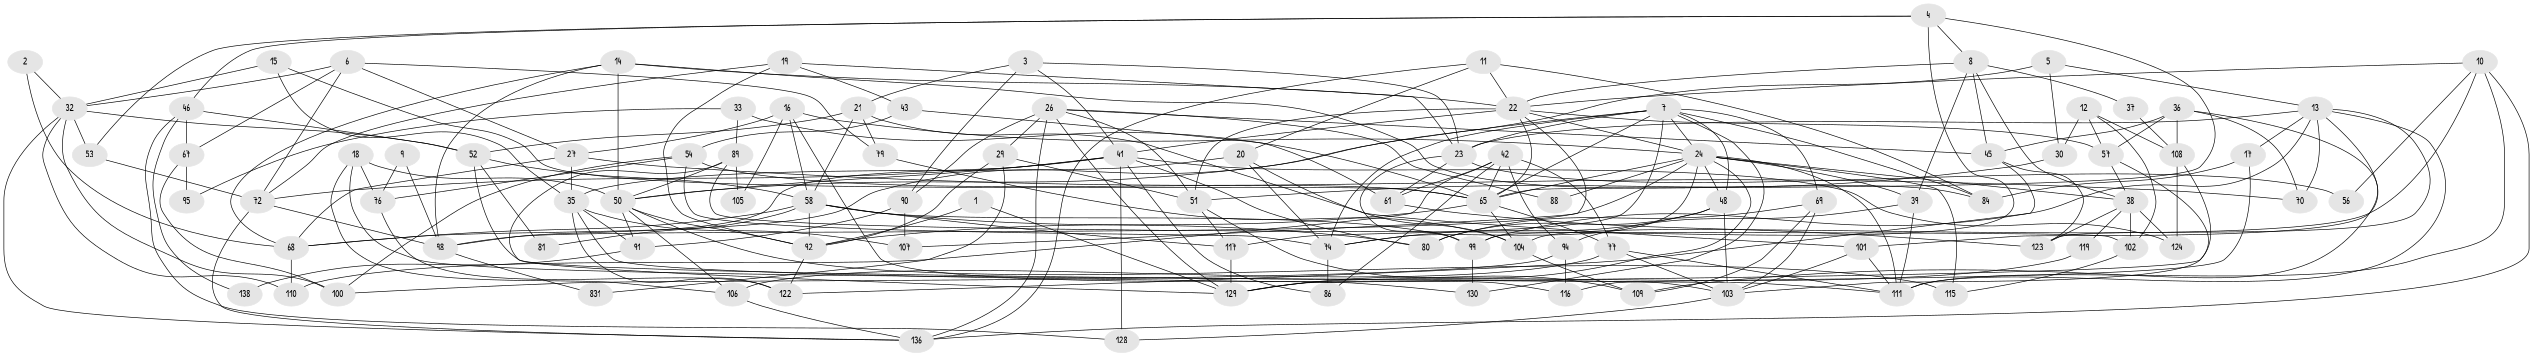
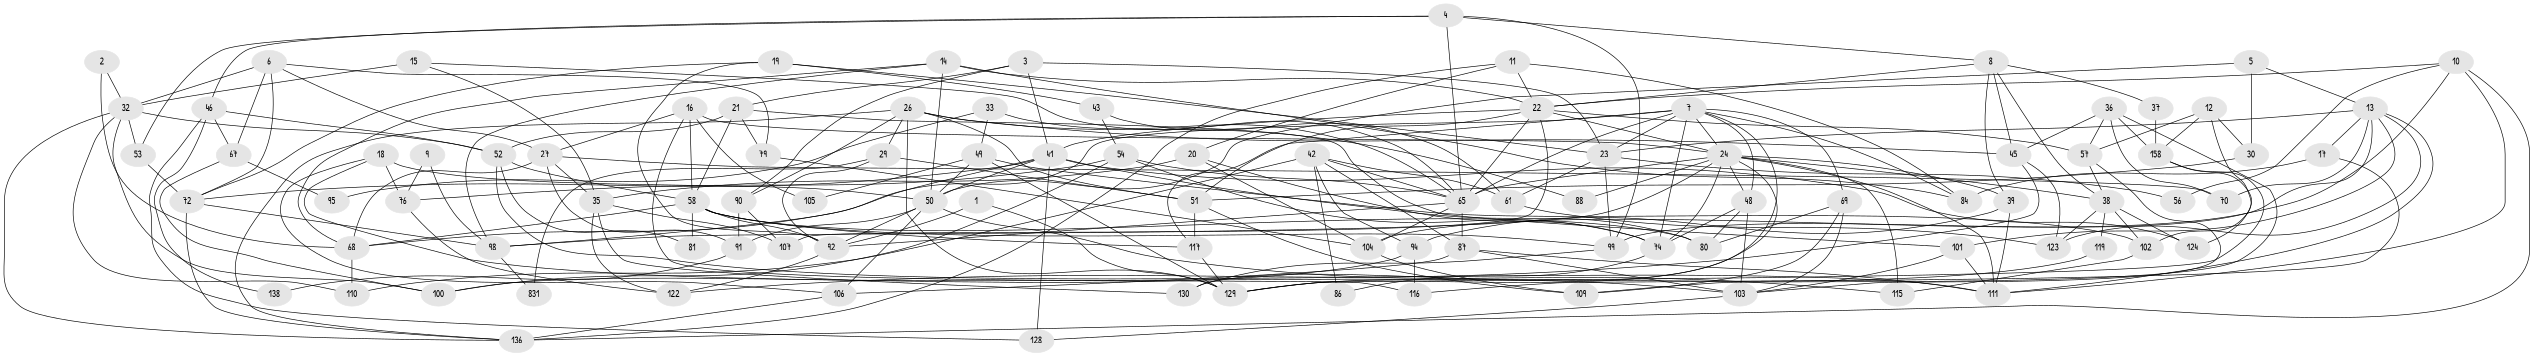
node "89": label "89" -> "49"
node "108": label "108" -> "158"
edge "35" -- "91": now "27" -- "91"
node "77": label "77" -> "87"
edge "41" -- "86": removed
